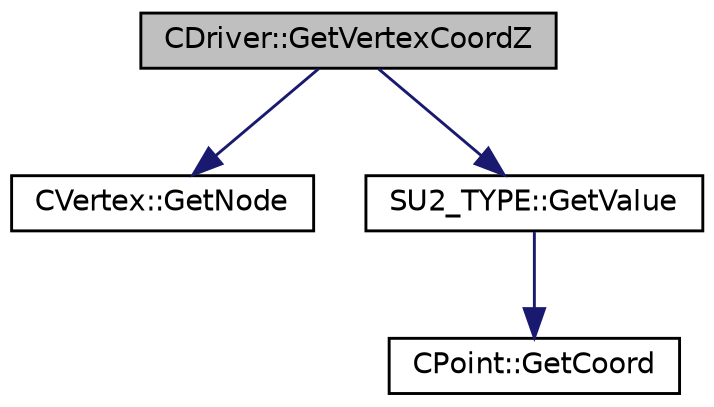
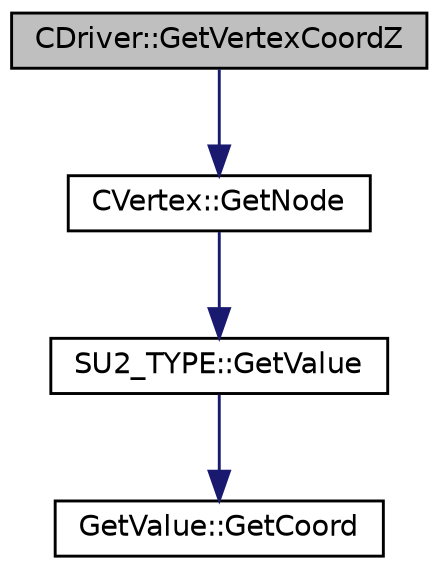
edge "CDriver::GetVertexCoordZ" -> "SU2_TYPE::GetValue": now "CVertex::GetNode" -> "SU2_TYPE::GetValue"
node "CPoint::GetCoord": label "CPoint::GetCoord" -> "GetValue::GetCoord"
